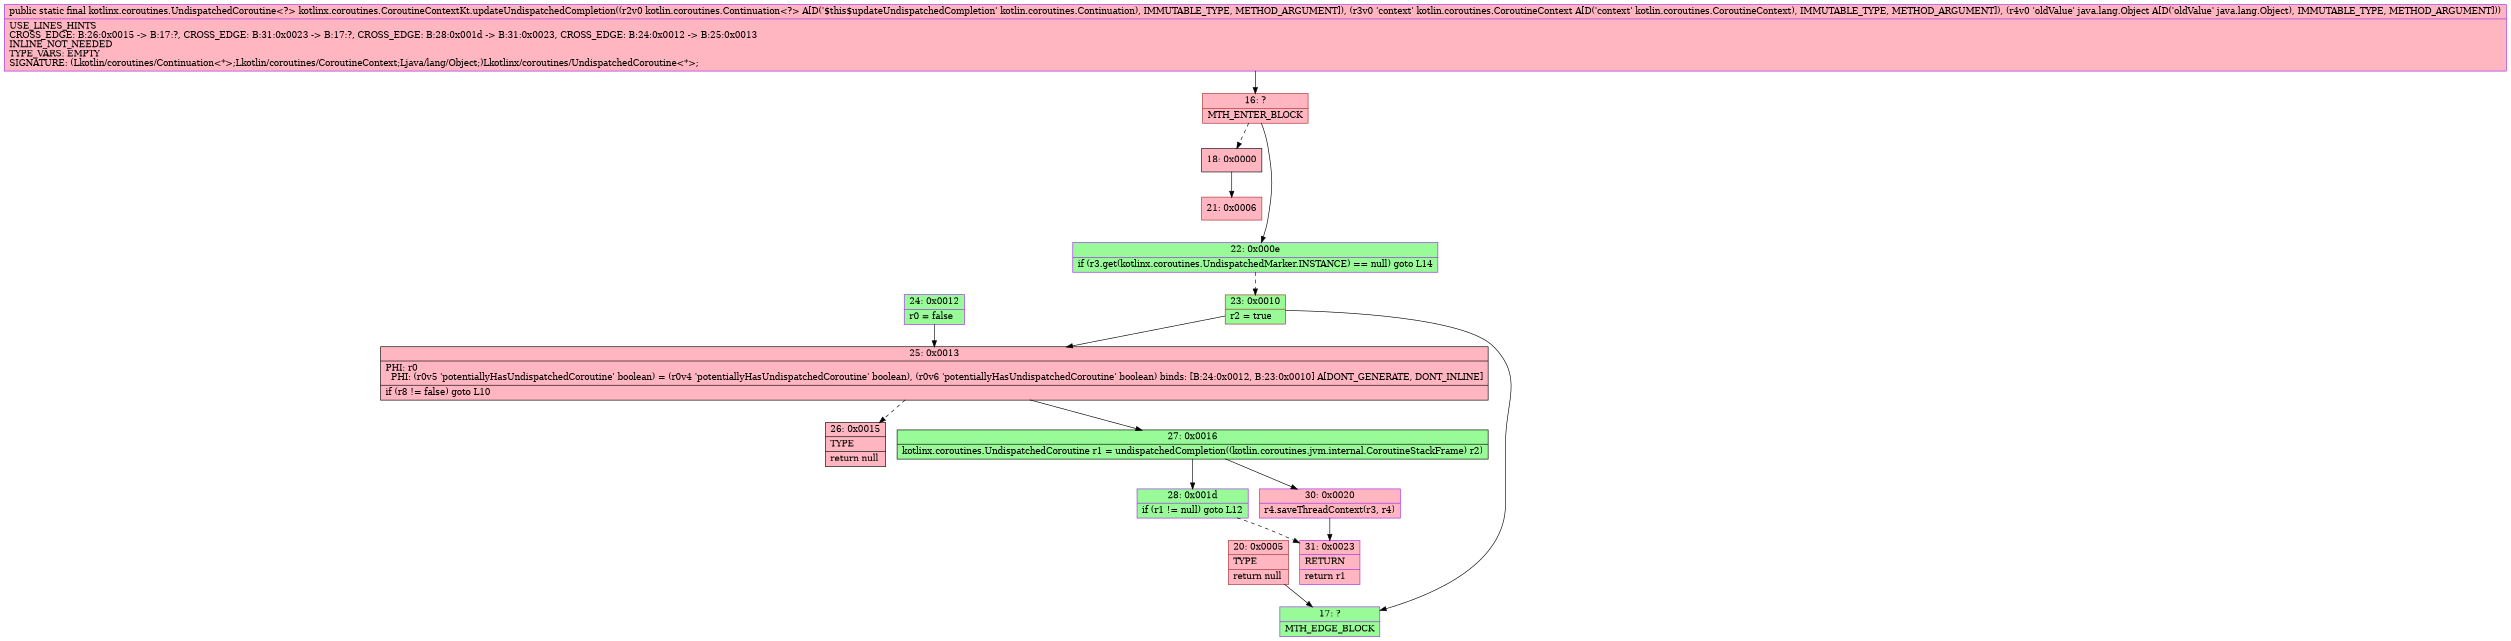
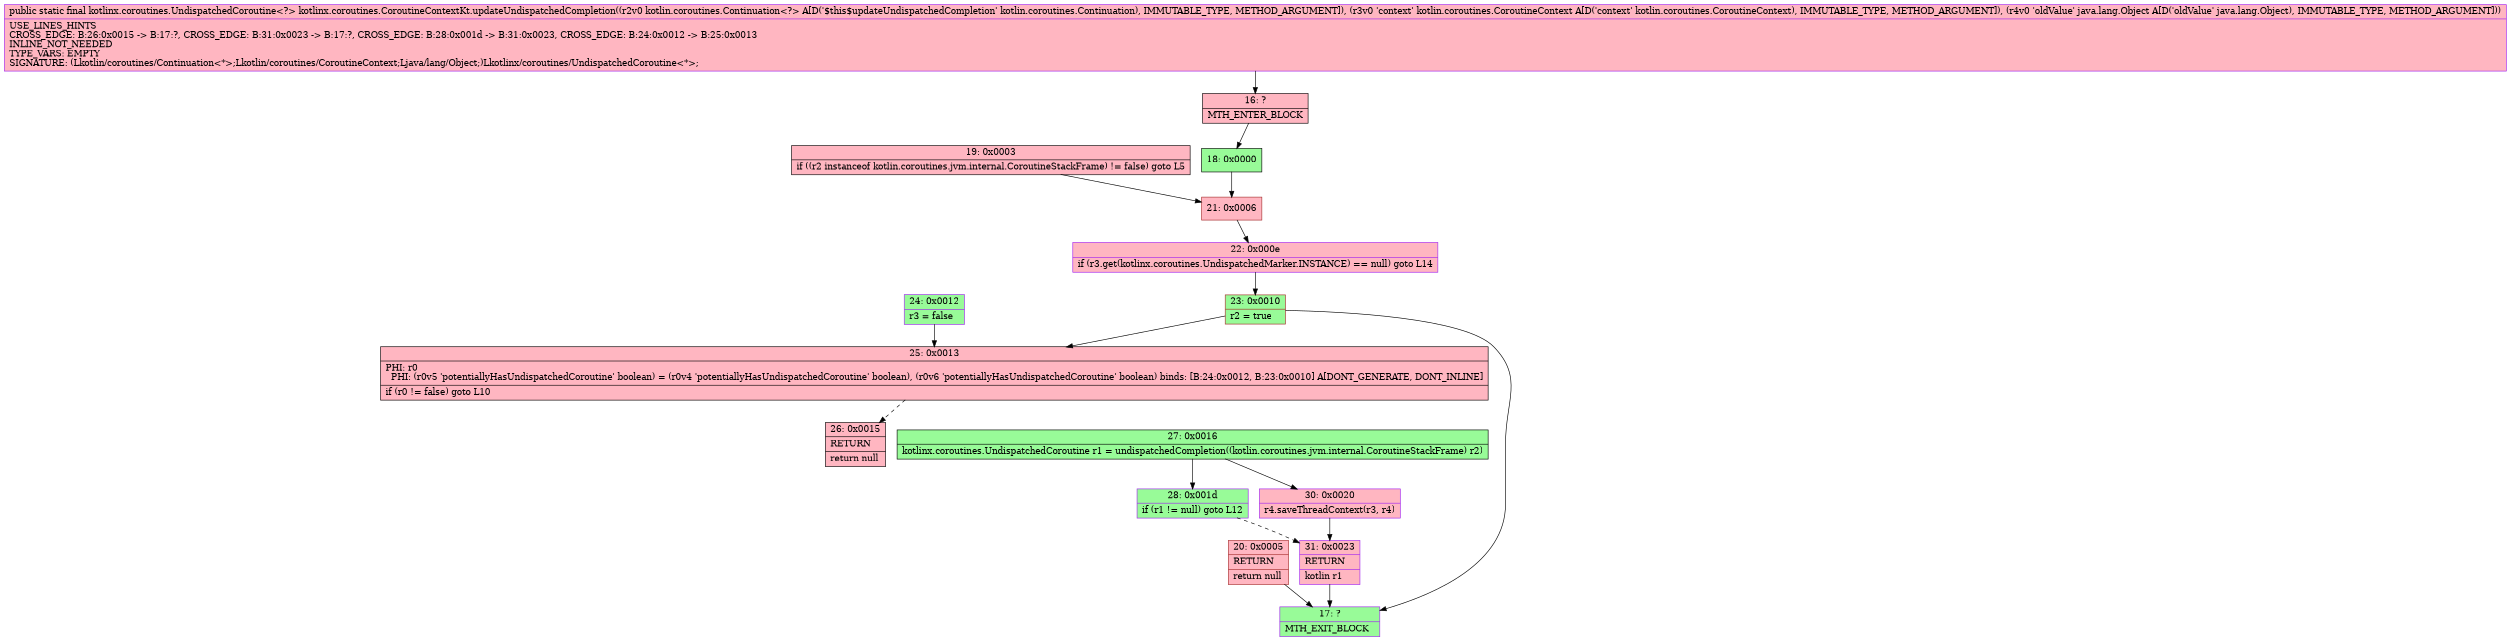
node "16: ?": color brown -> black
edge "16: ?" -> "18: 0x0000": style dashed -> solid
node "19: 0x0003": added
node "18: 0x0000": fillcolor lightpink -> palegreen
edge "16: ?" -> "22: 0x000e": now "21: 0x0006" -> "22: 0x000e"
node "22: 0x000e": fillcolor palegreen -> lightpink
edge "22: 0x000e" -> "23: 0x0010": style dashed -> solid
node "24: 0x0012": text "r0 = false" -> "r3 = false"
node "25: 0x0013": text "if (r8 != false) goto L10" -> "if (r0 != false) goto L10"
edge "25: 0x0013" -> "27: 0x0016": removed
node "26: 0x0015": text "TYPE" -> "RETURN"
node "20: 0x0005": text "TYPE" -> "RETURN"
node "31: 0x0023": text "return r1" -> "kotlin r1"
edge "31: 0x0023" -> "17: ?": added
node "17: ?": text "MTH_EDGE_BLOCK" -> "MTH_EXIT_BLOCK"
